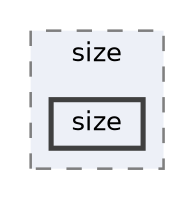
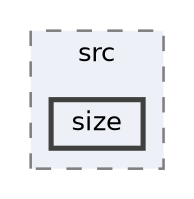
cluster "size": label "size" -> "src"
